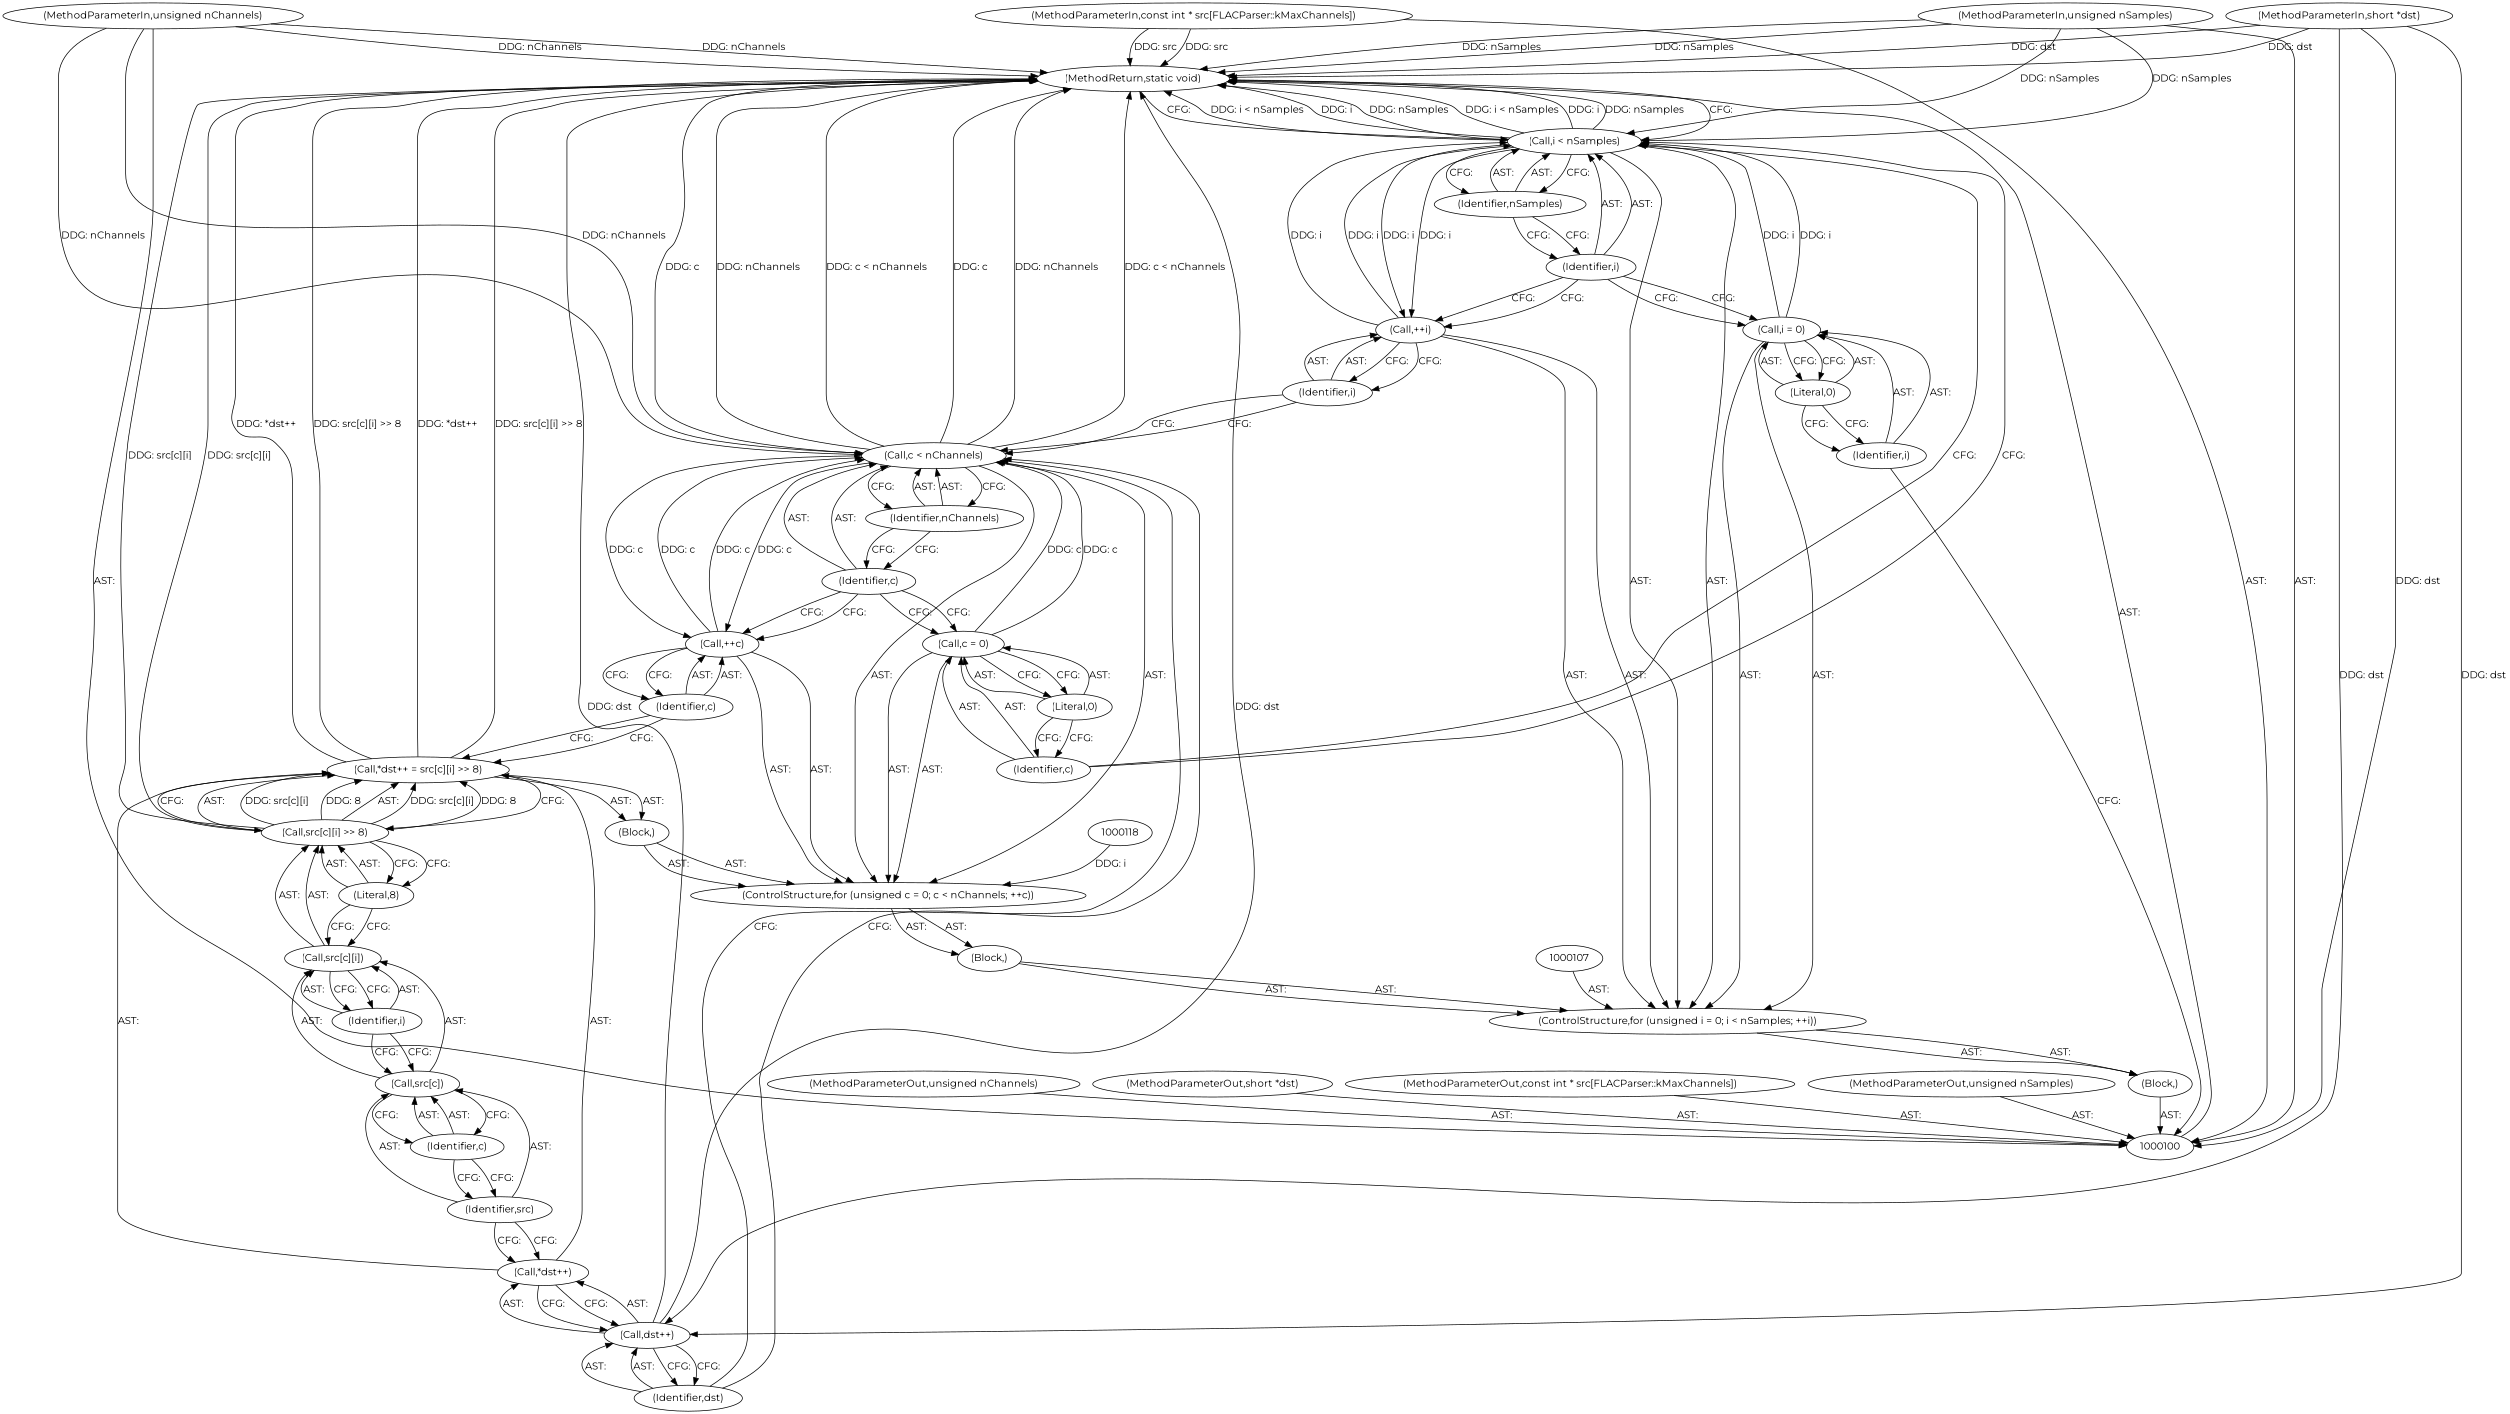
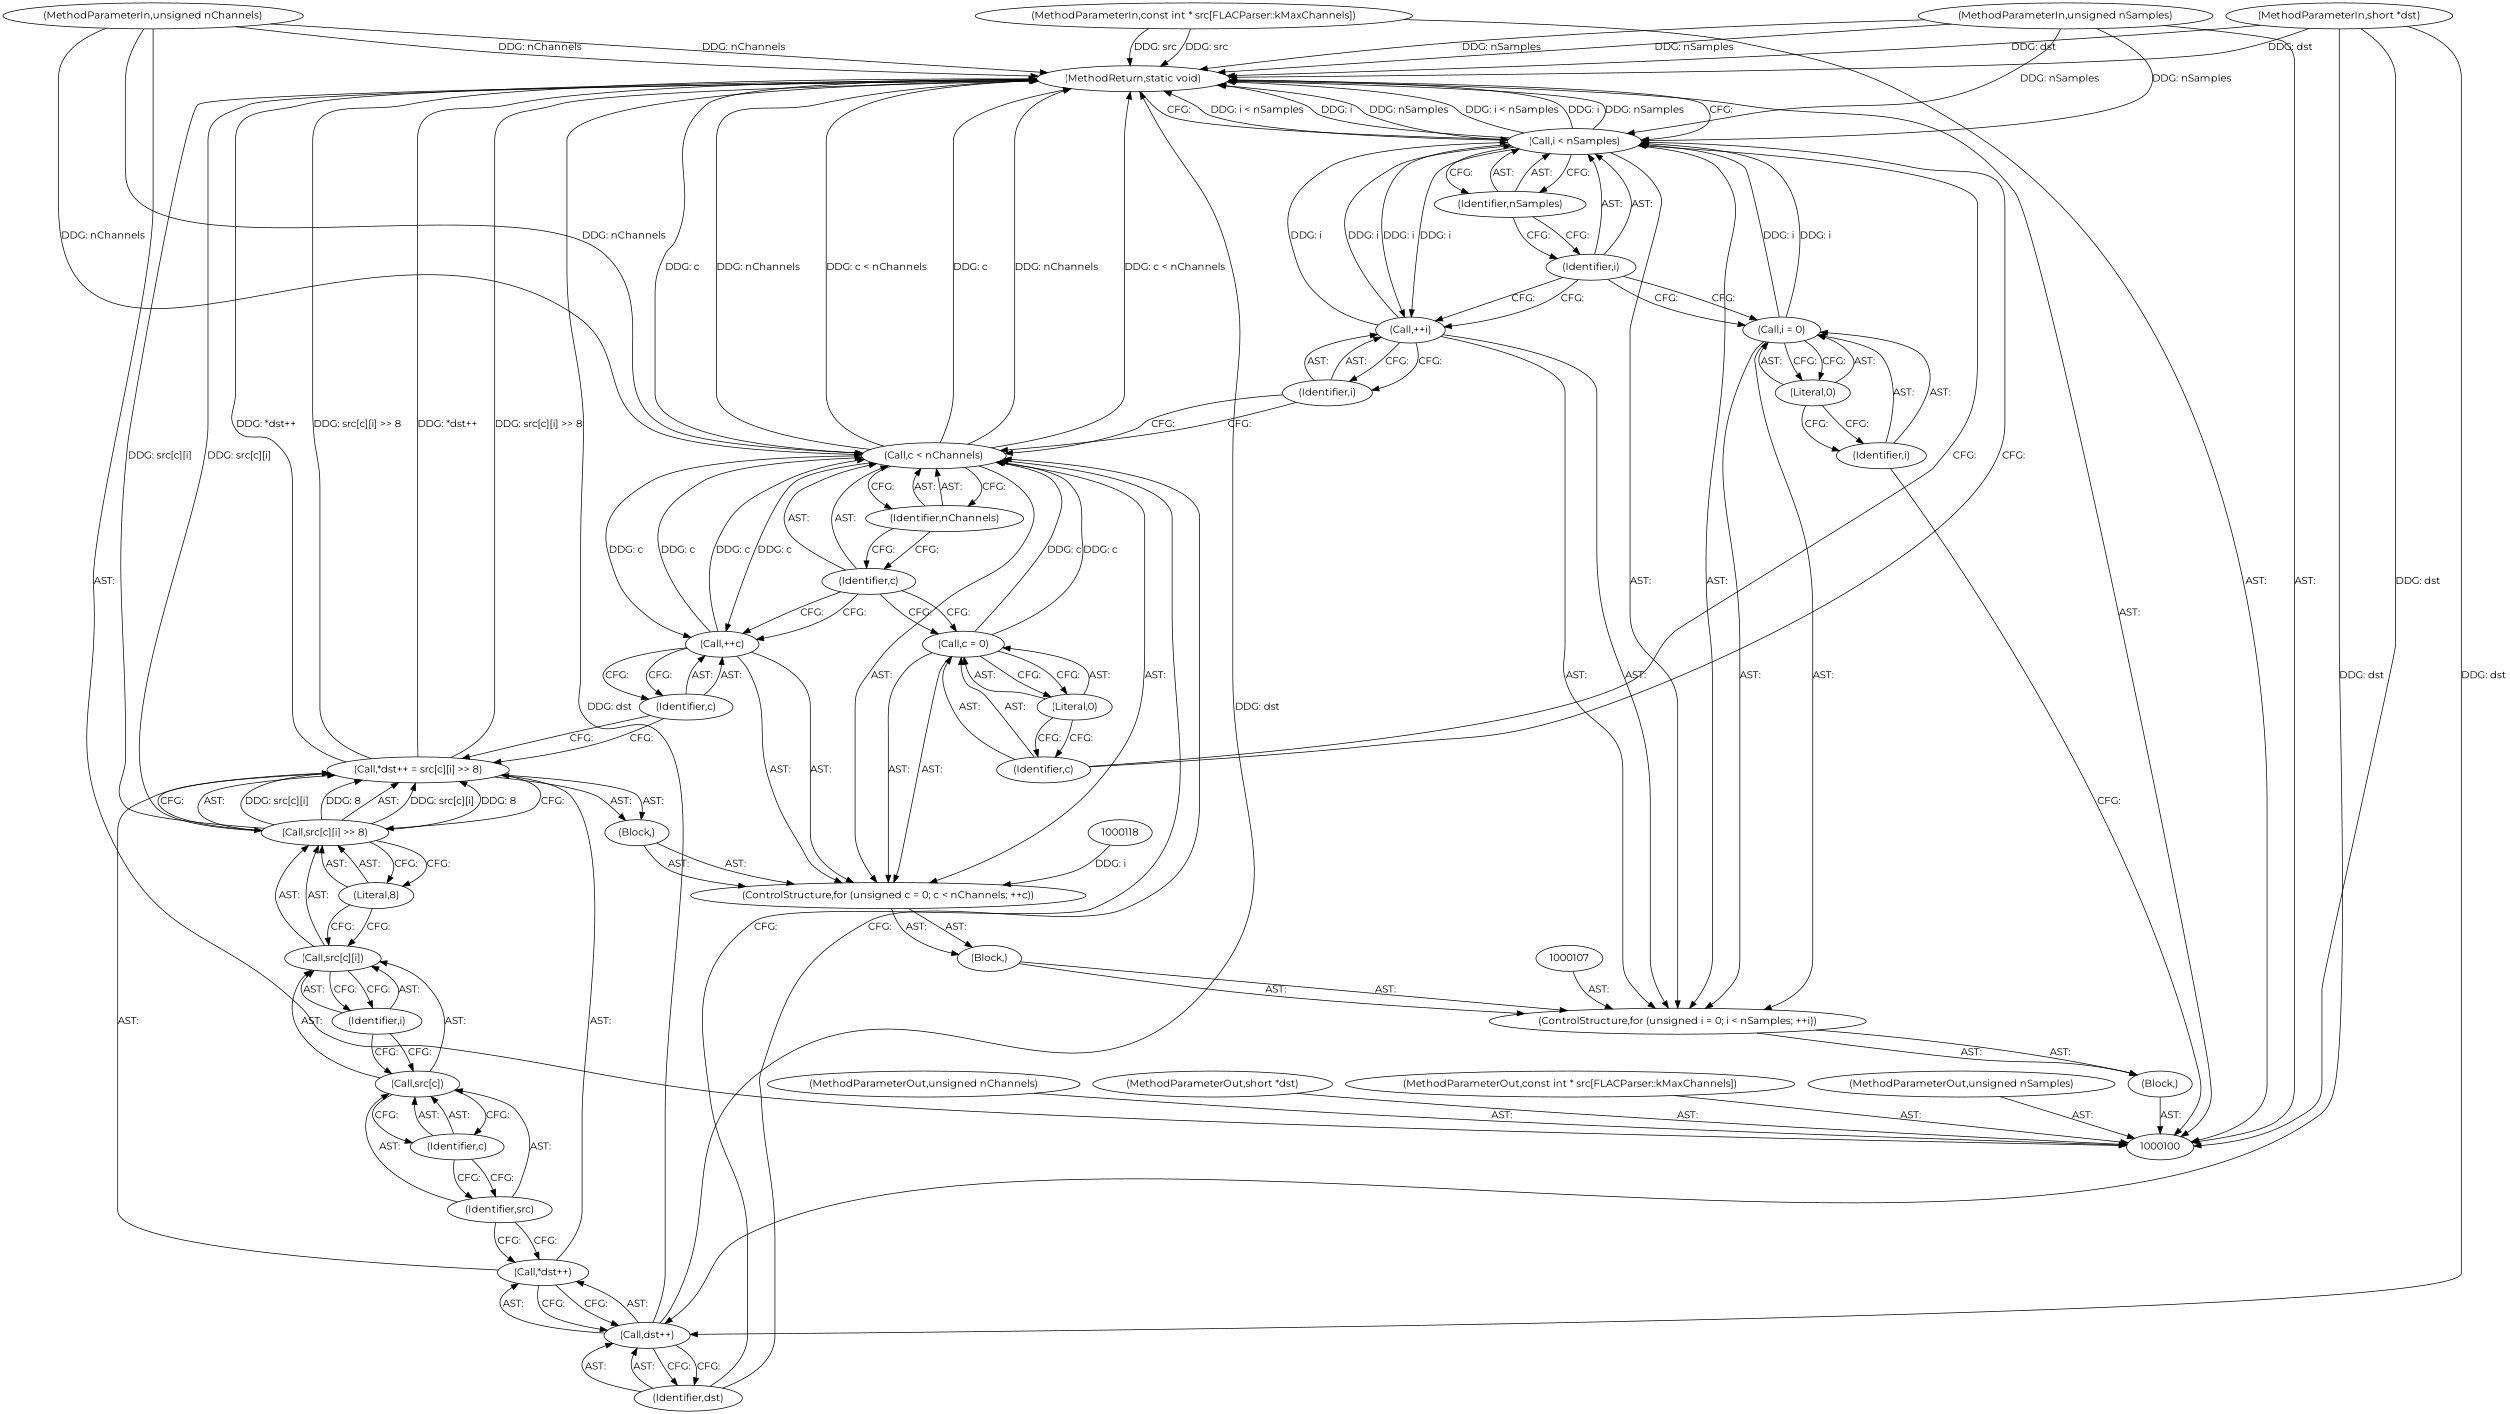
edge "1000100" -> "(MethodReturn,static void)": reversed
